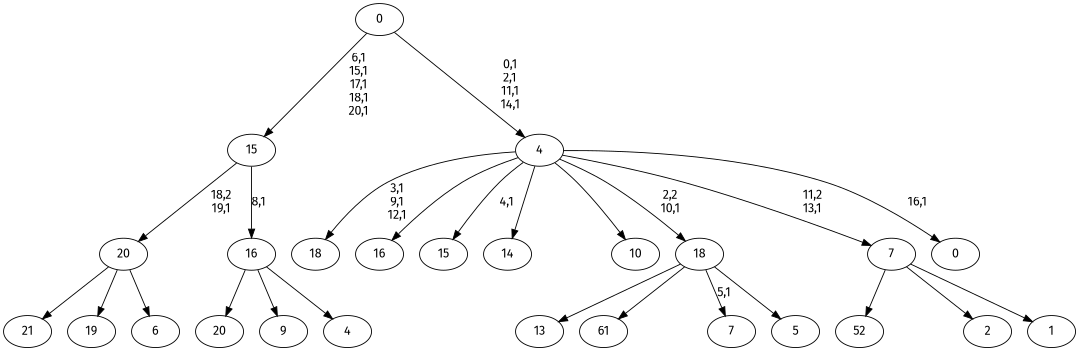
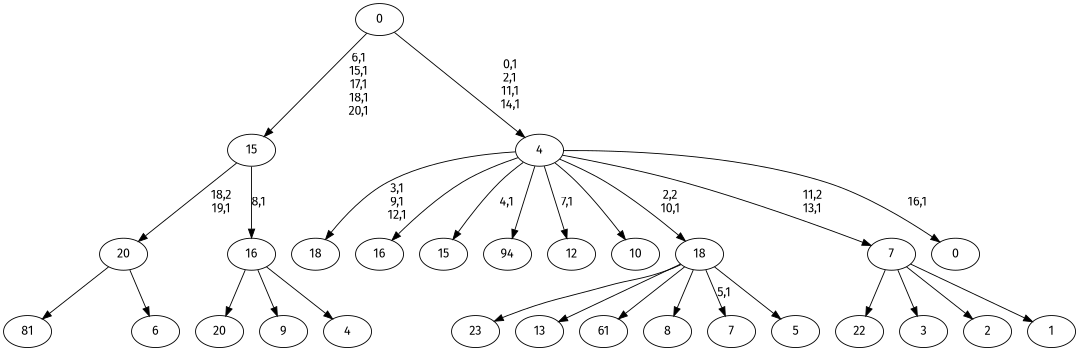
node "14": label "14" -> "94"
node "12": added
node "21": label "21" -> "81"
node "19": removed
node "23": added
node "8": added
node "52": label "52" -> "22"
node "3": added
